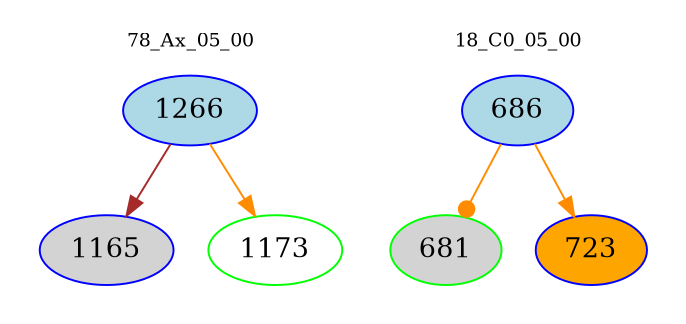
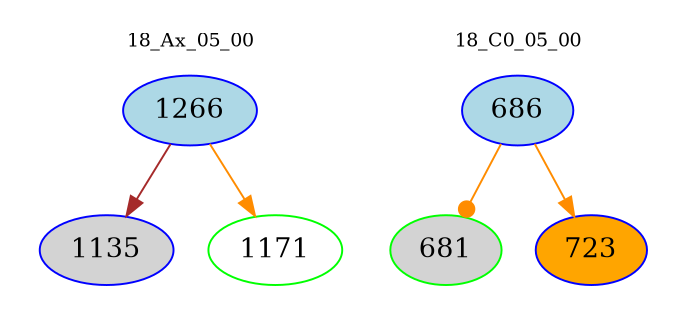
cluster "78_Ax_05_00": label "78_Ax_05_00" -> "18_Ax_05_00"
node "1165": label "1165" -> "1135"
node "1173": label "1173" -> "1171"
